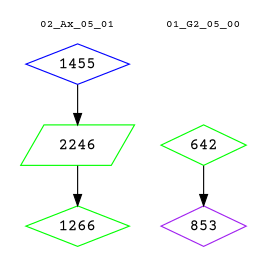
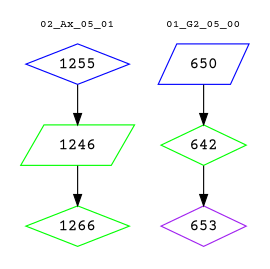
node "1455": label "1455" -> "1255"
node "650": added
node "2246": label "2246" -> "1246"
node "853": label "853" -> "653"
